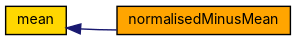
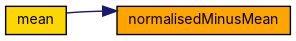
edge "normalisedMinusMean" -> "mean": reversed
